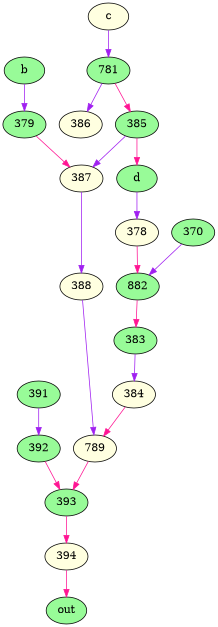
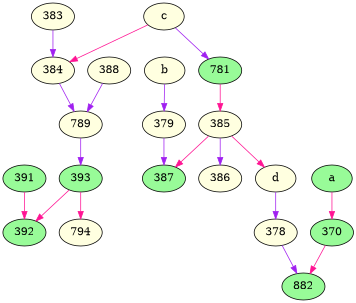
edge "c" -> "384": added
node "b": fillcolor palegreen -> lightyellow
edge "781" -> "386": now "385" -> "386"
node "379": fillcolor palegreen -> lightyellow
node "385": fillcolor palegreen -> lightyellow
edge "379" -> "387": color deeppink -> purple
edge "385" -> "387": color purple -> deeppink
node "387": fillcolor lightyellow -> palegreen
node "d": fillcolor palegreen -> lightyellow
node "a": added
edge "387" -> "388": removed
edge "378" -> "882": color deeppink -> purple
edge "370" -> "882": color purple -> deeppink
edge "882" -> "383": removed
node "383": fillcolor palegreen -> lightyellow
edge "391" -> "392": color purple -> deeppink
edge "384" -> "789": color deeppink -> purple
edge "392" -> "393": reversed
edge "789" -> "393": color deeppink -> purple
node "394": label "394" -> "794"
node "out": removed
